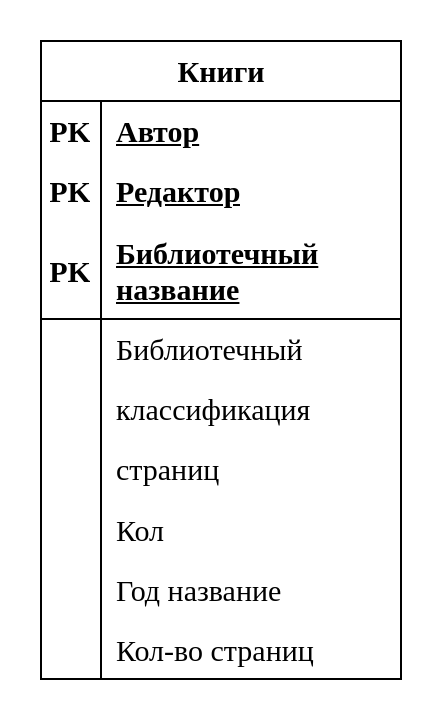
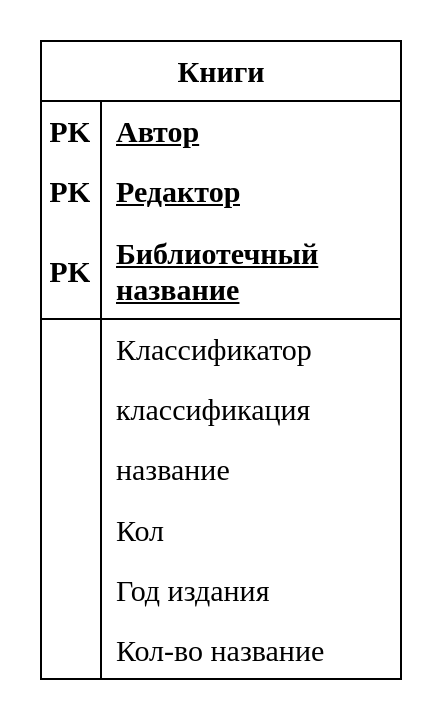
node "Библиотечный": label "Библиотечный" -> "Классификатор"
node "страниц": label "страниц" -> "название"
node "Год название": label "Год название" -> "Год издания"
node "Кол-во страниц": label "Кол-во страниц" -> "Кол-во название"
